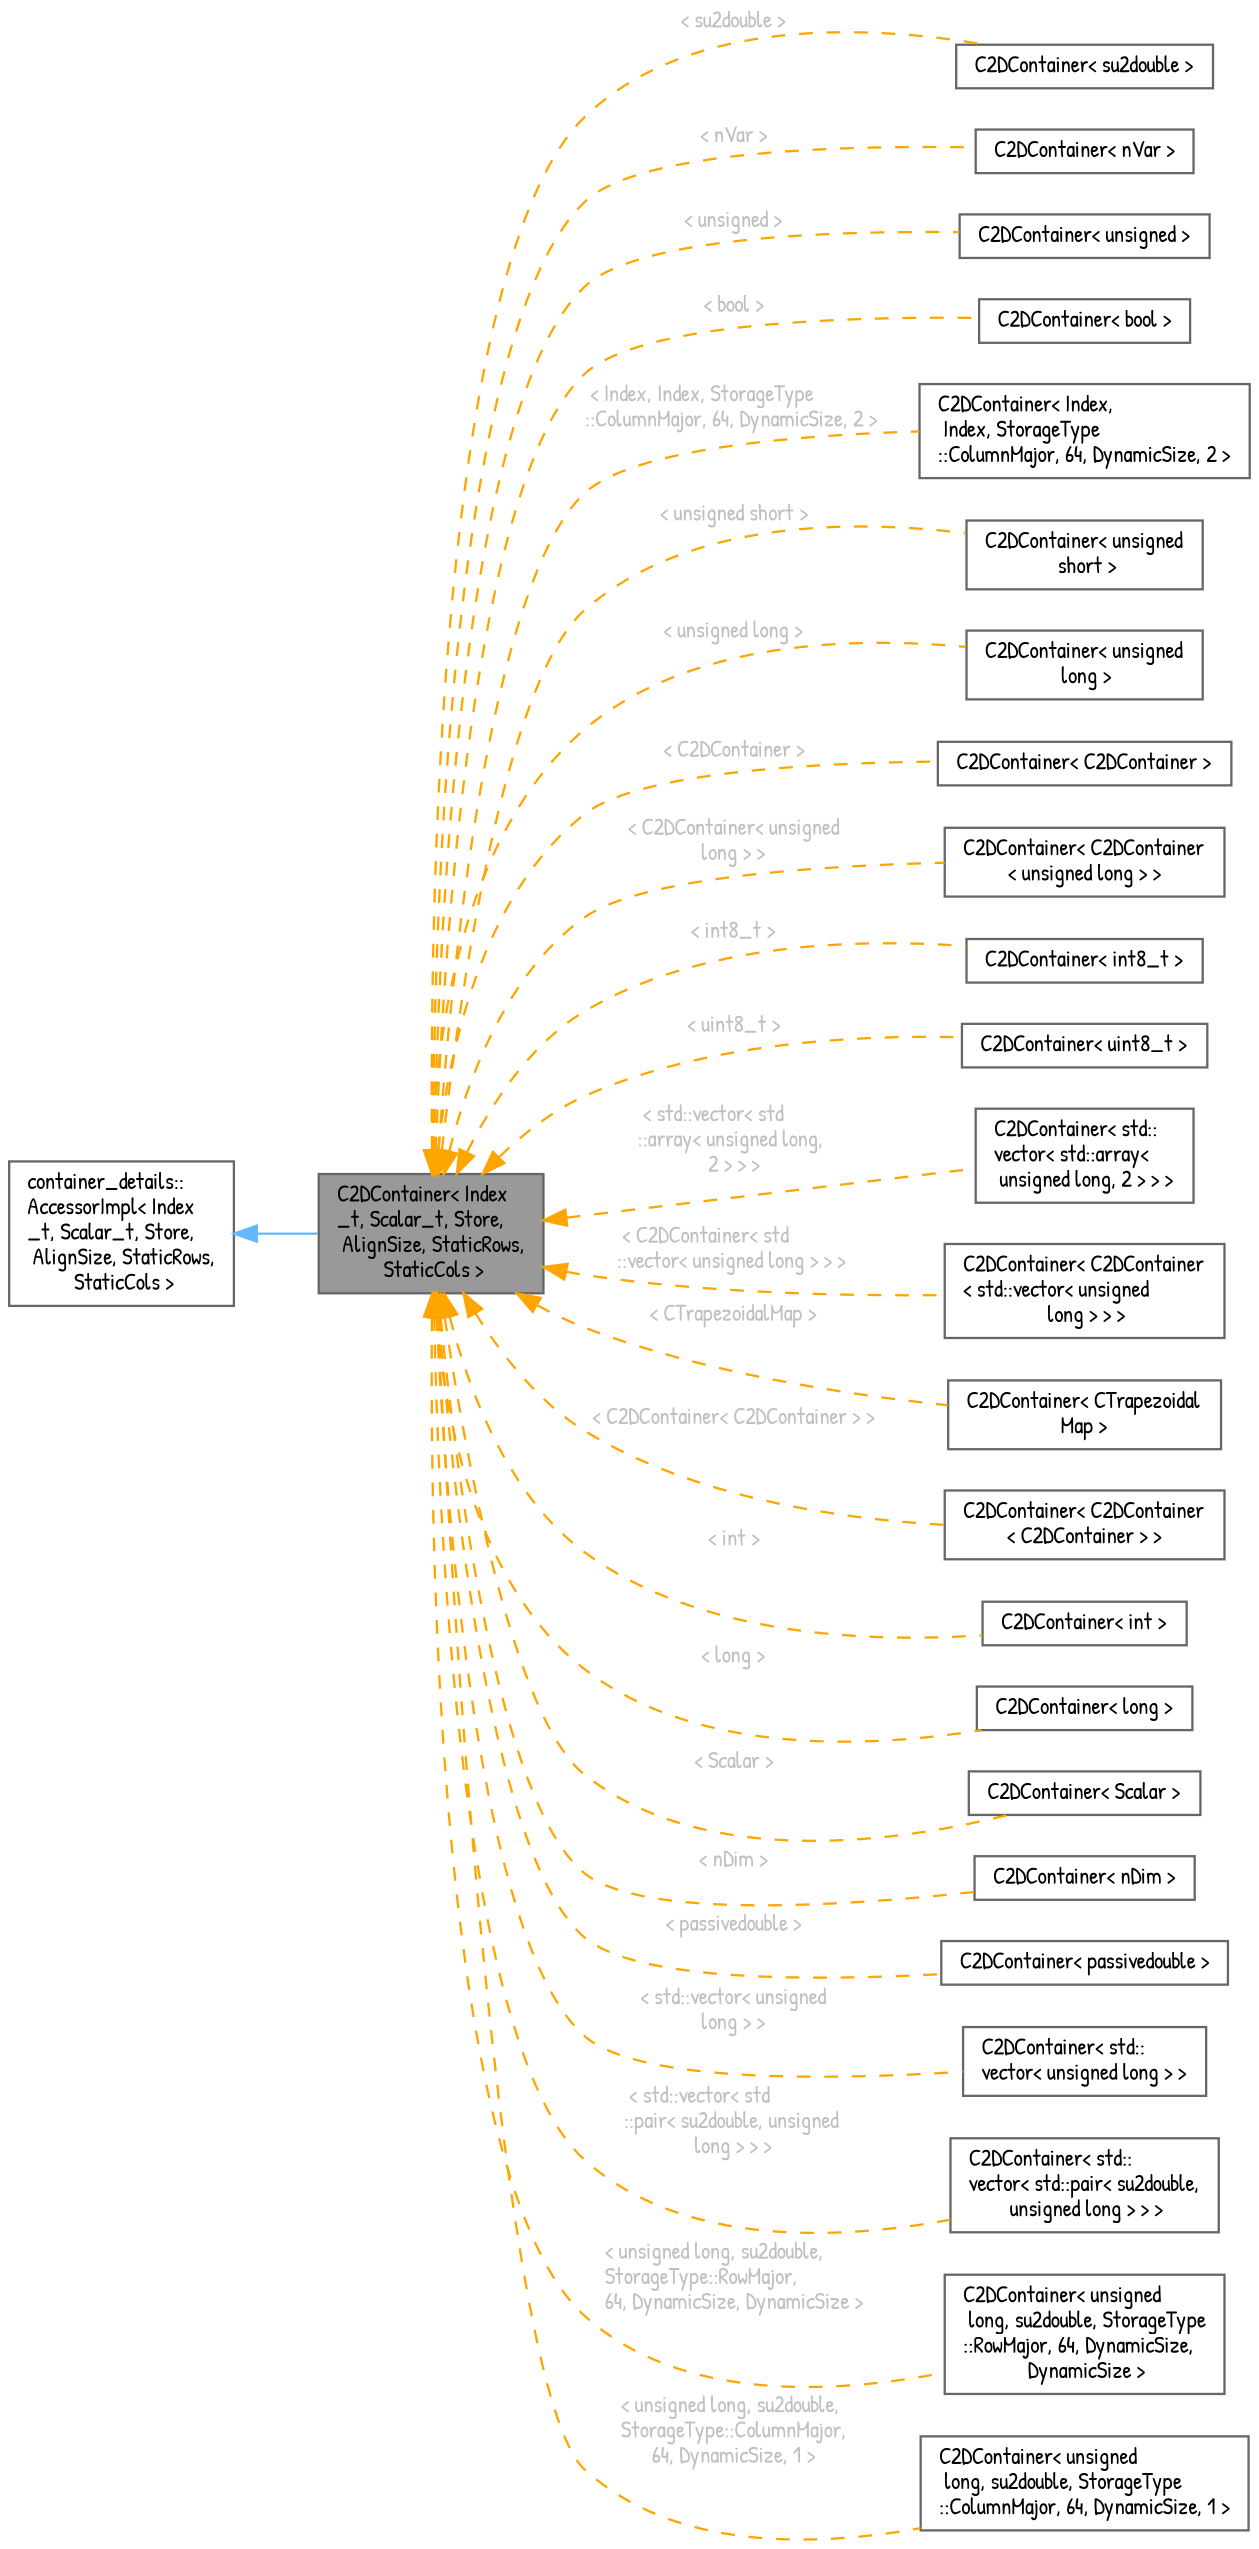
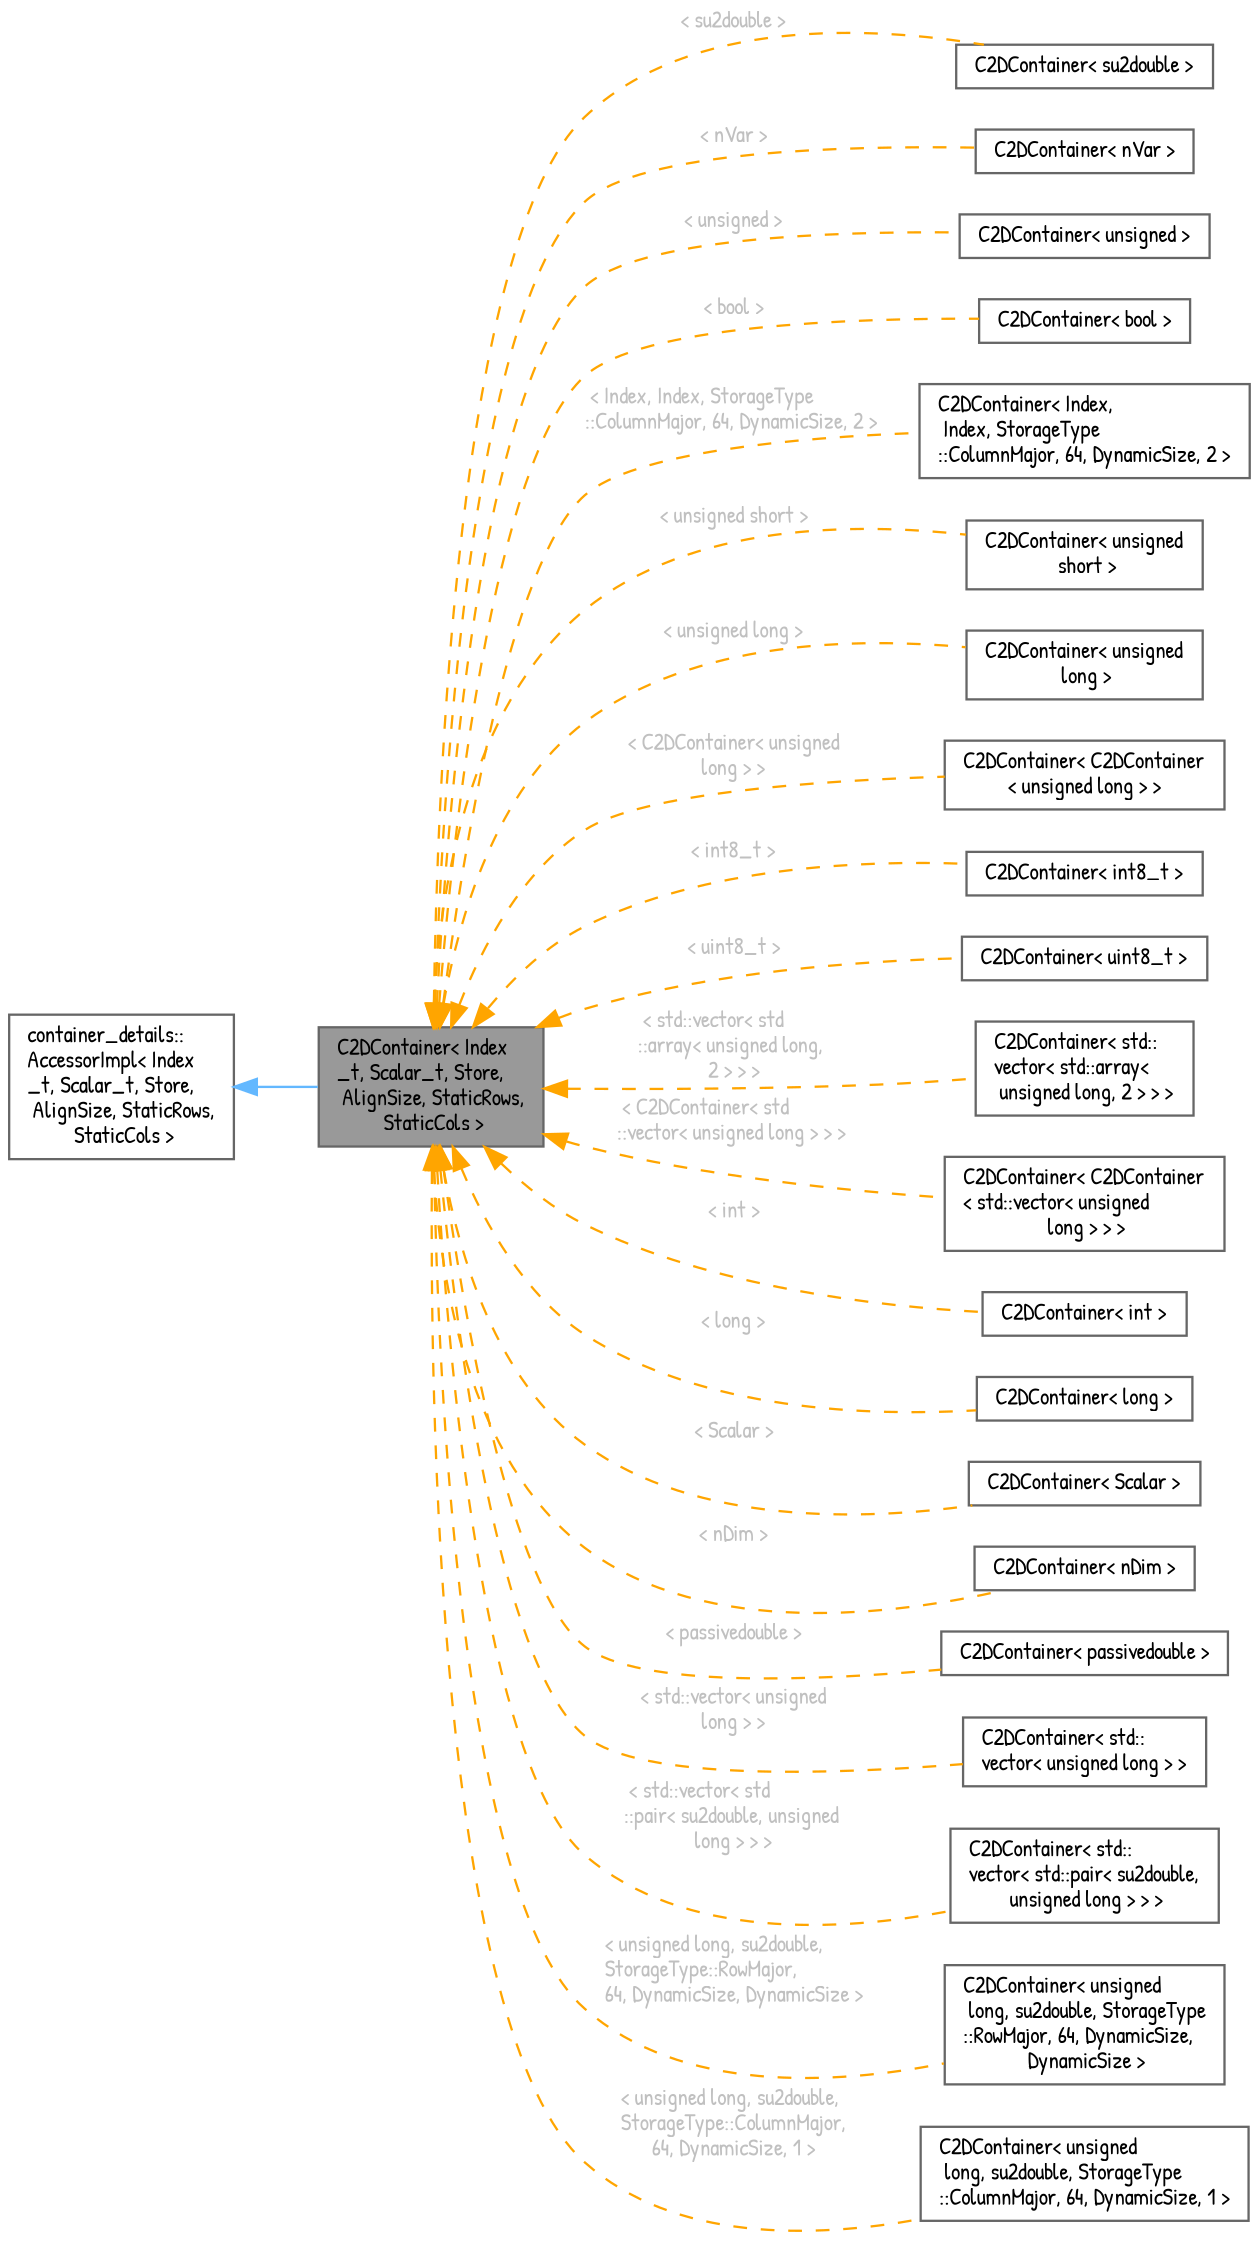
node "C2DContainer< C2DContainer >": removed
node "C2DContainer< CTrapezoidal Map >": removed
node "C2DContainer< C2DContainer < C2DContainer > >": removed
